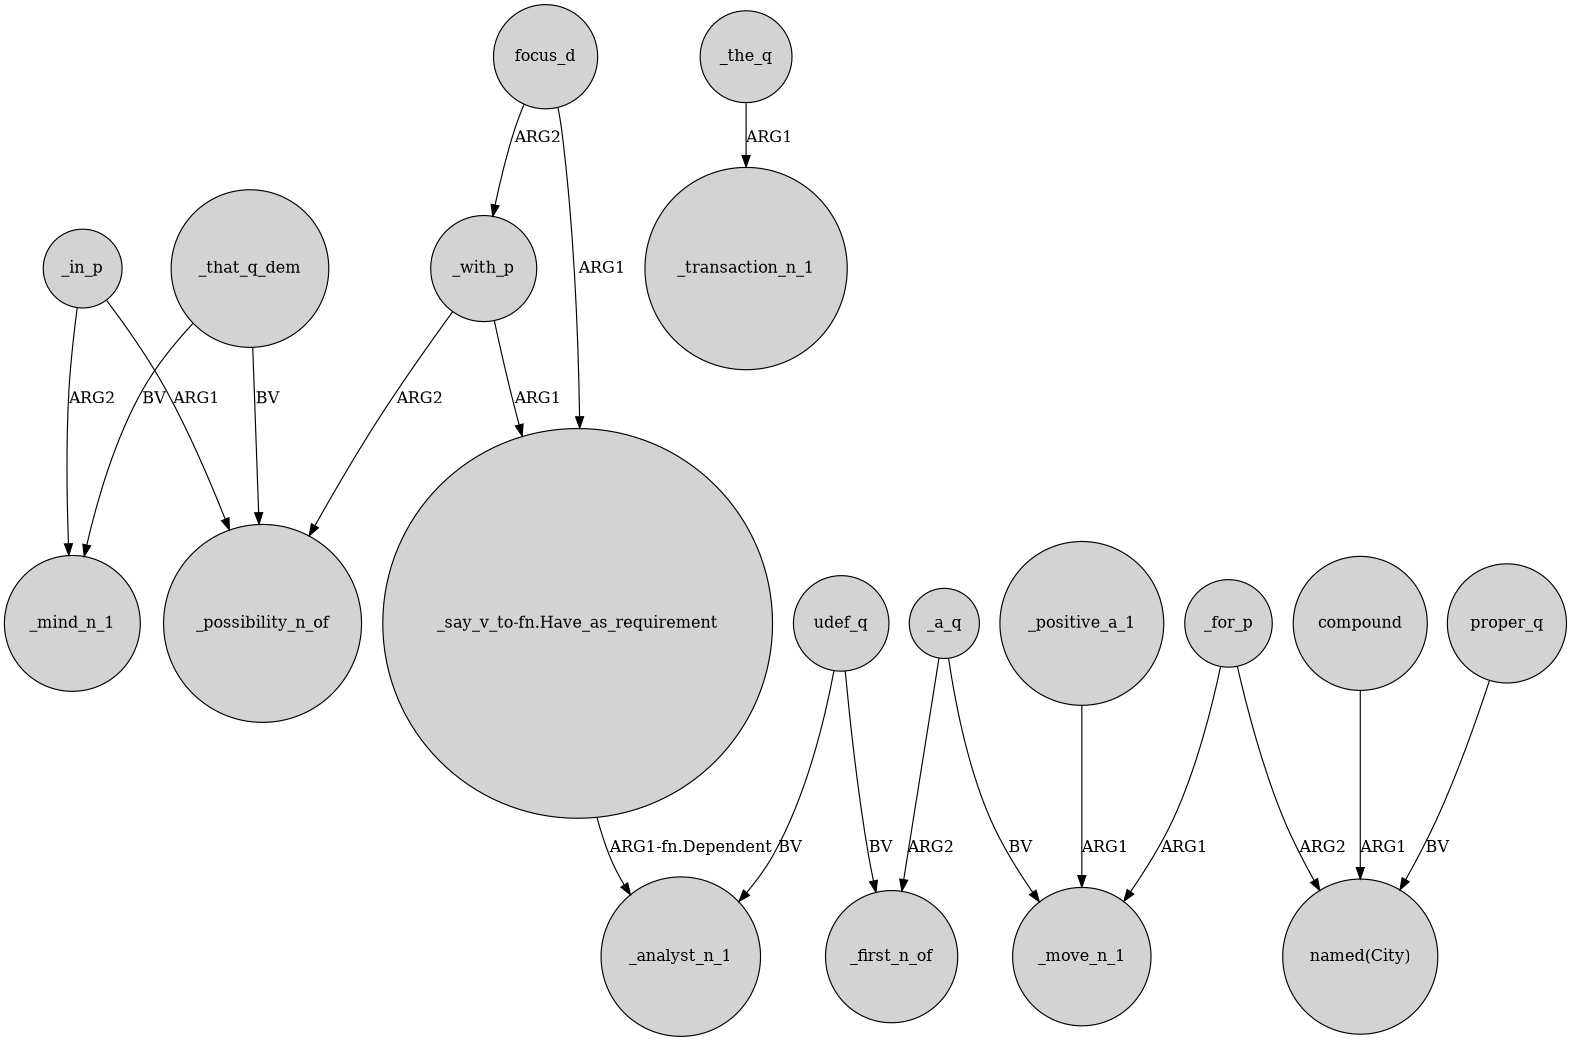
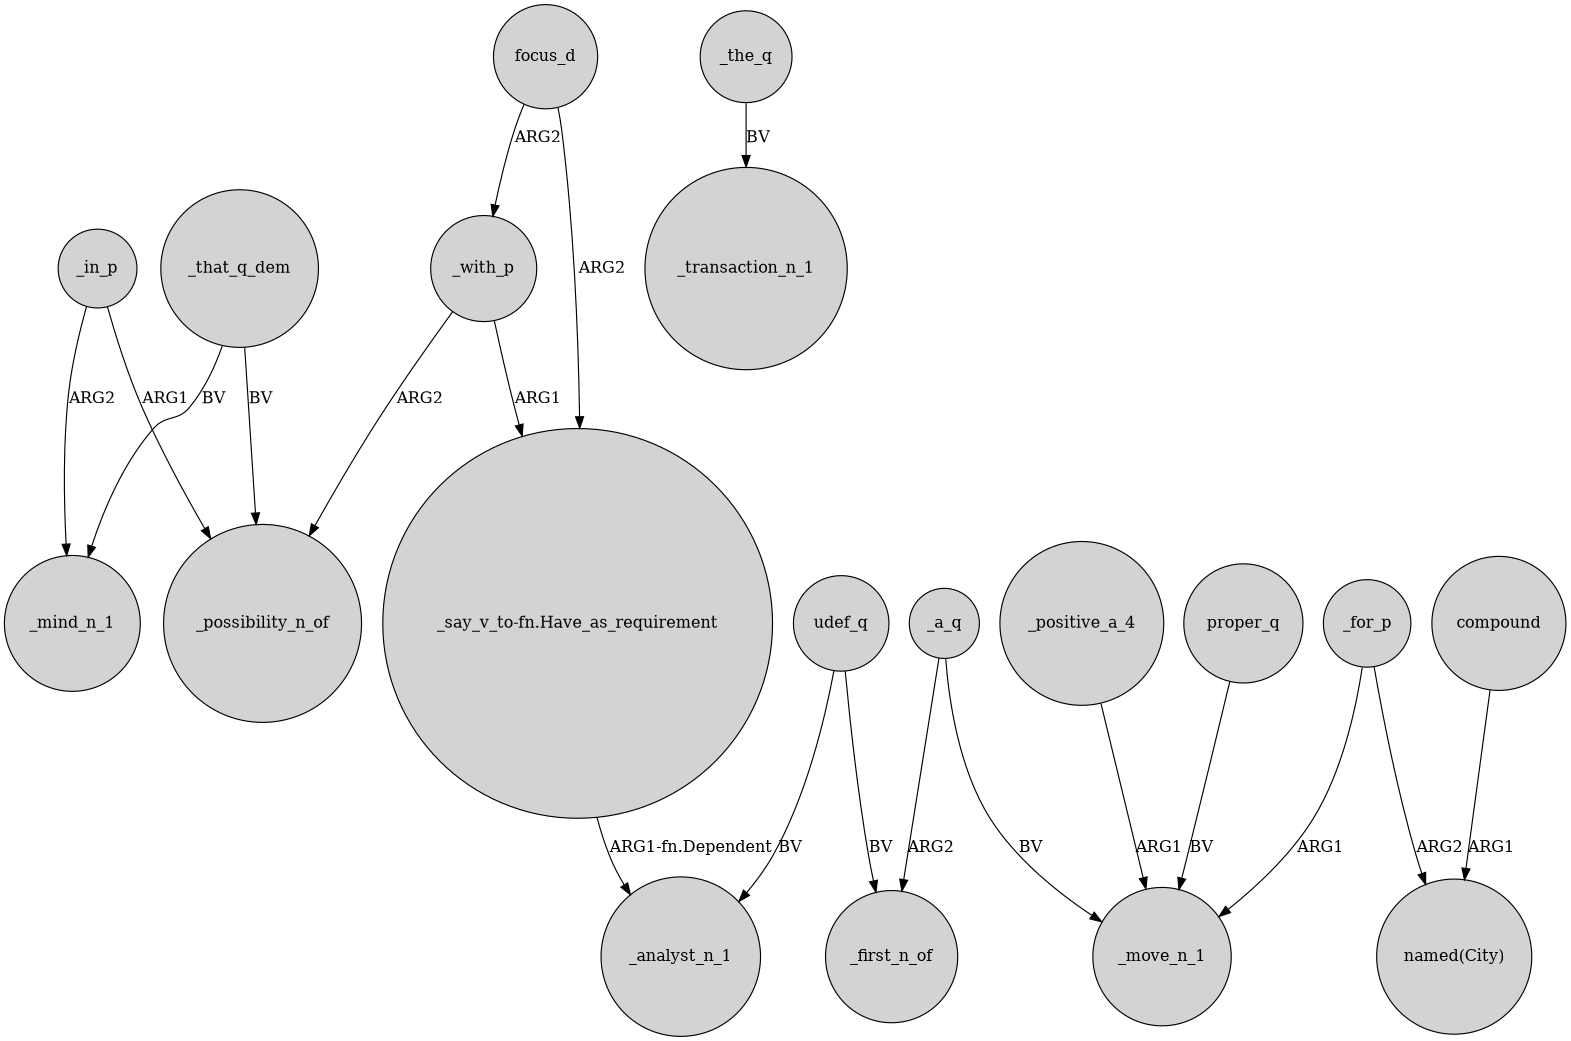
edge "_the_q" -> "_transaction_n_1": label "ARG1" -> "BV"
edge "focus_d" -> "_say_v_to-fn.Have_as_requirement": label "ARG1" -> "ARG2"
node "_positive_a_1": label "_positive_a_1" -> "_positive_a_4"
edge "proper_q" -> "named(City)": now "proper_q" -> "_move_n_1"
